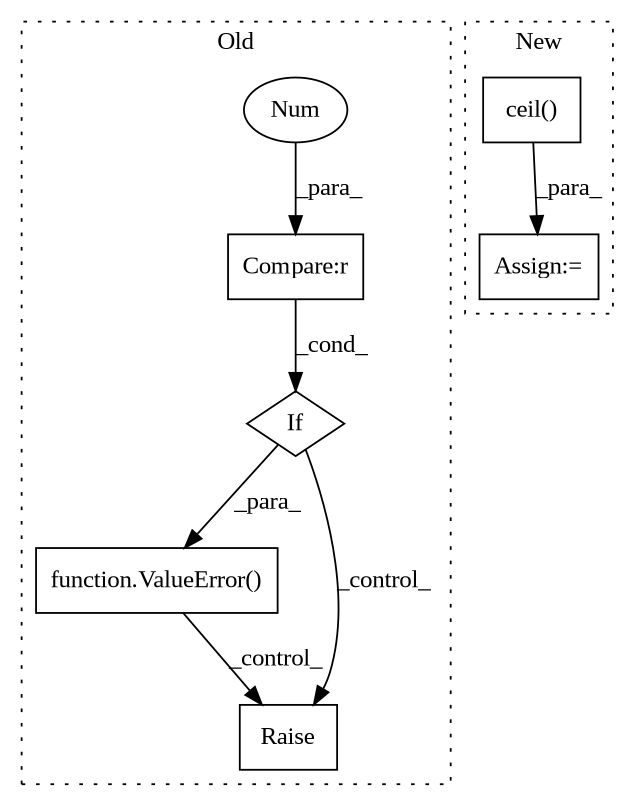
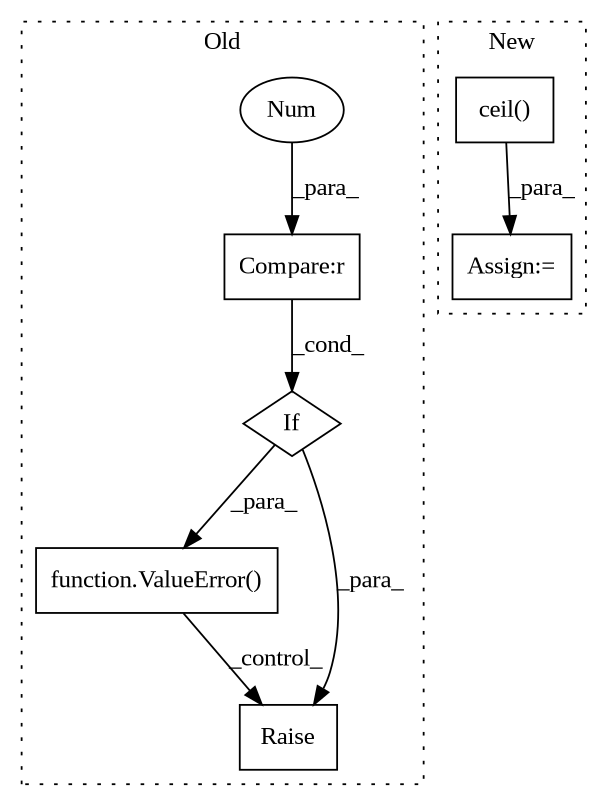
edge "If" -> "Raise": label "_control_" -> "_para_"
